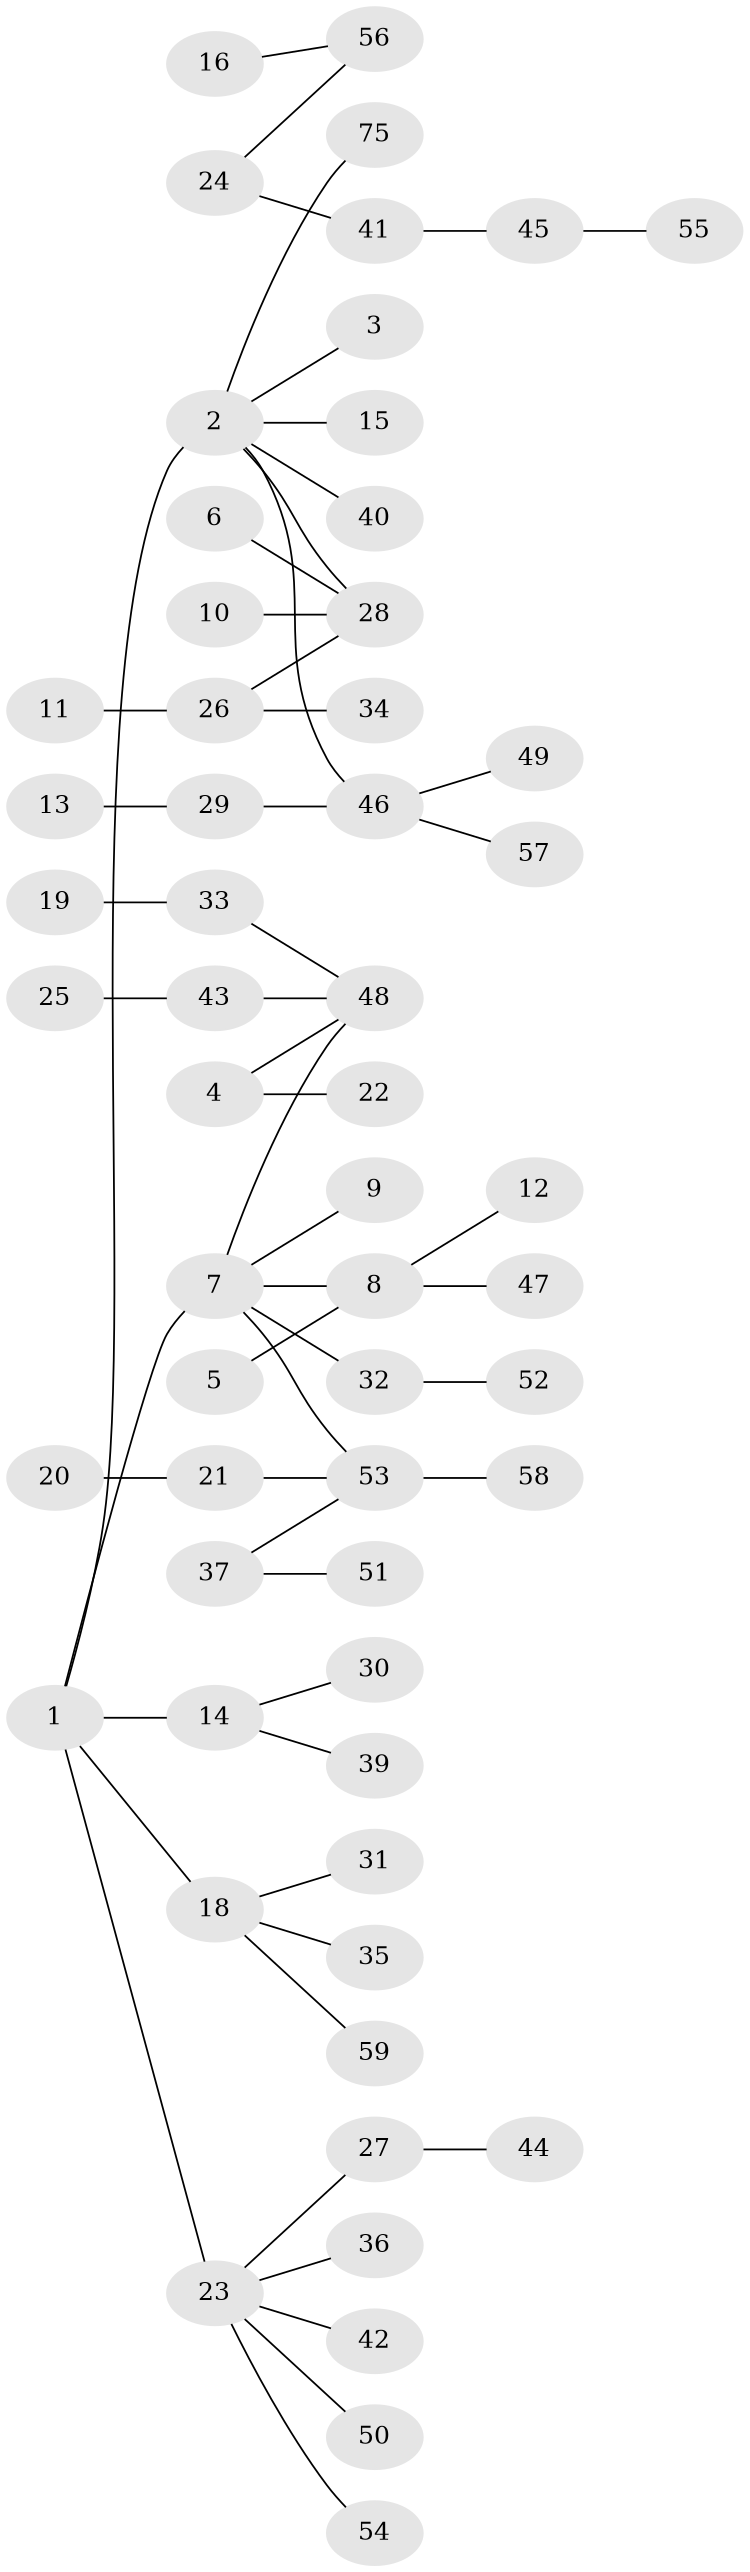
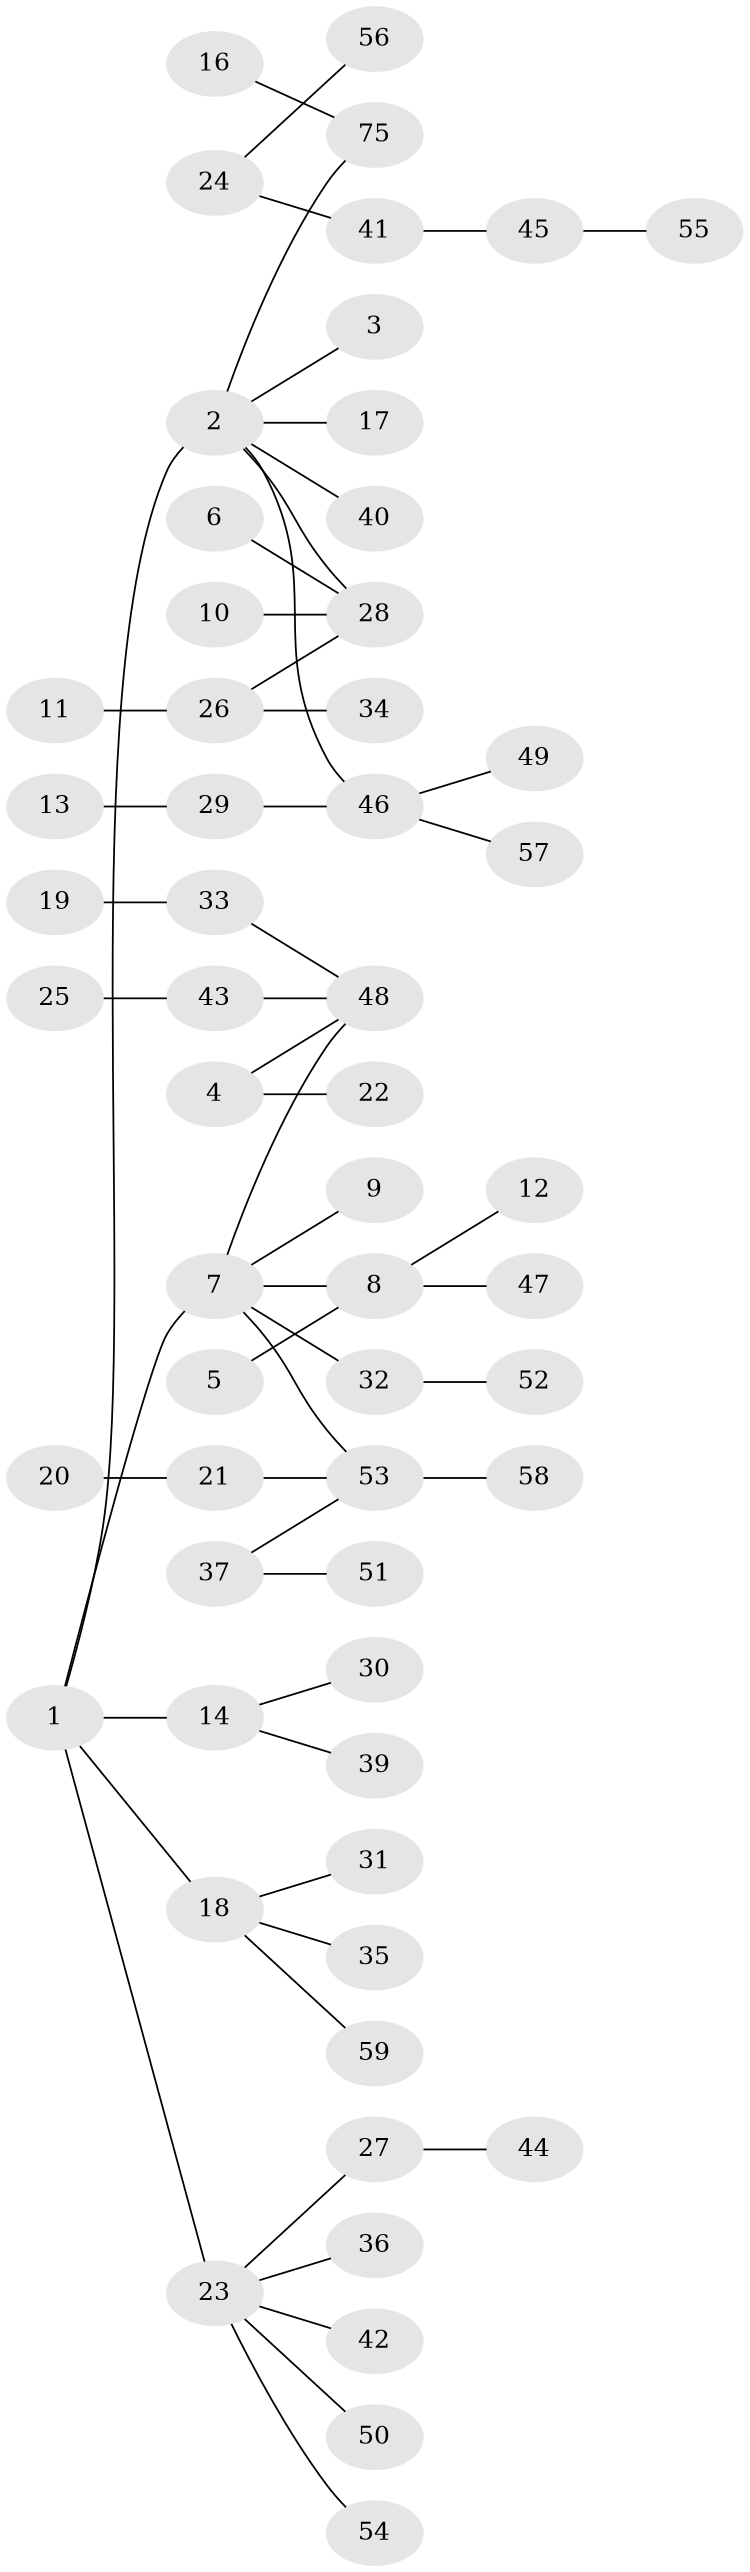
edge "56" -- "16": now "75" -- "16"
node "15": label "15" -> "17"
